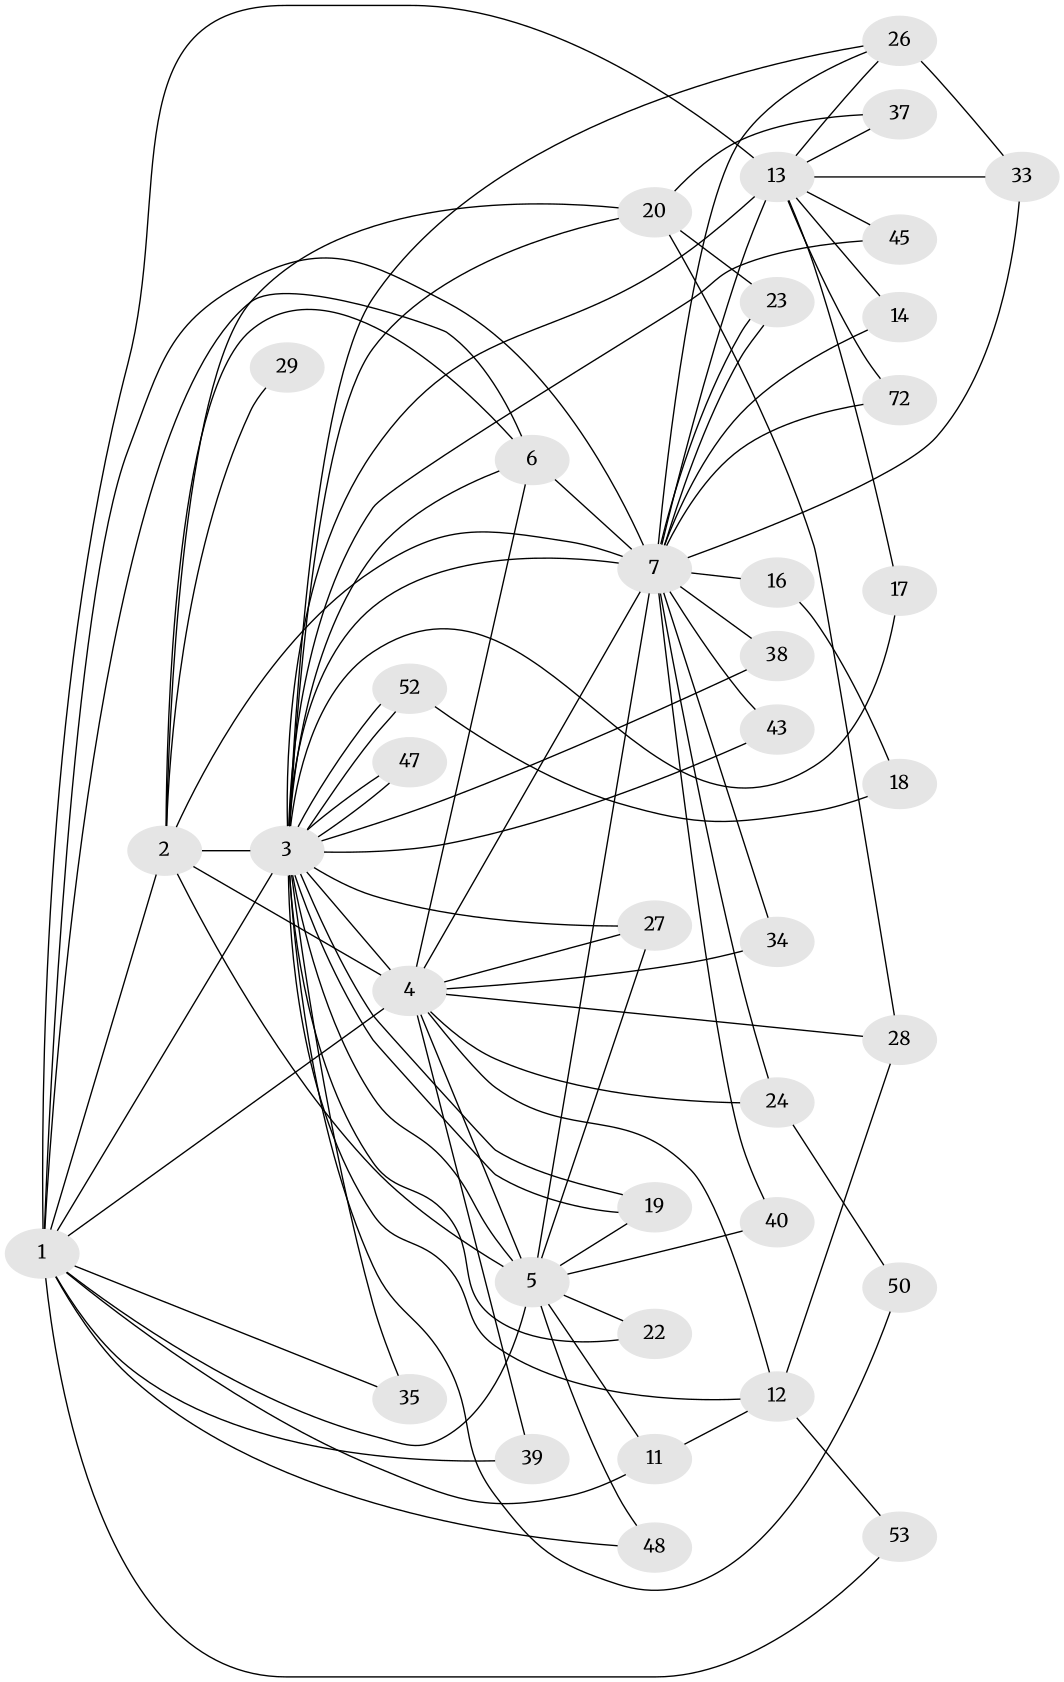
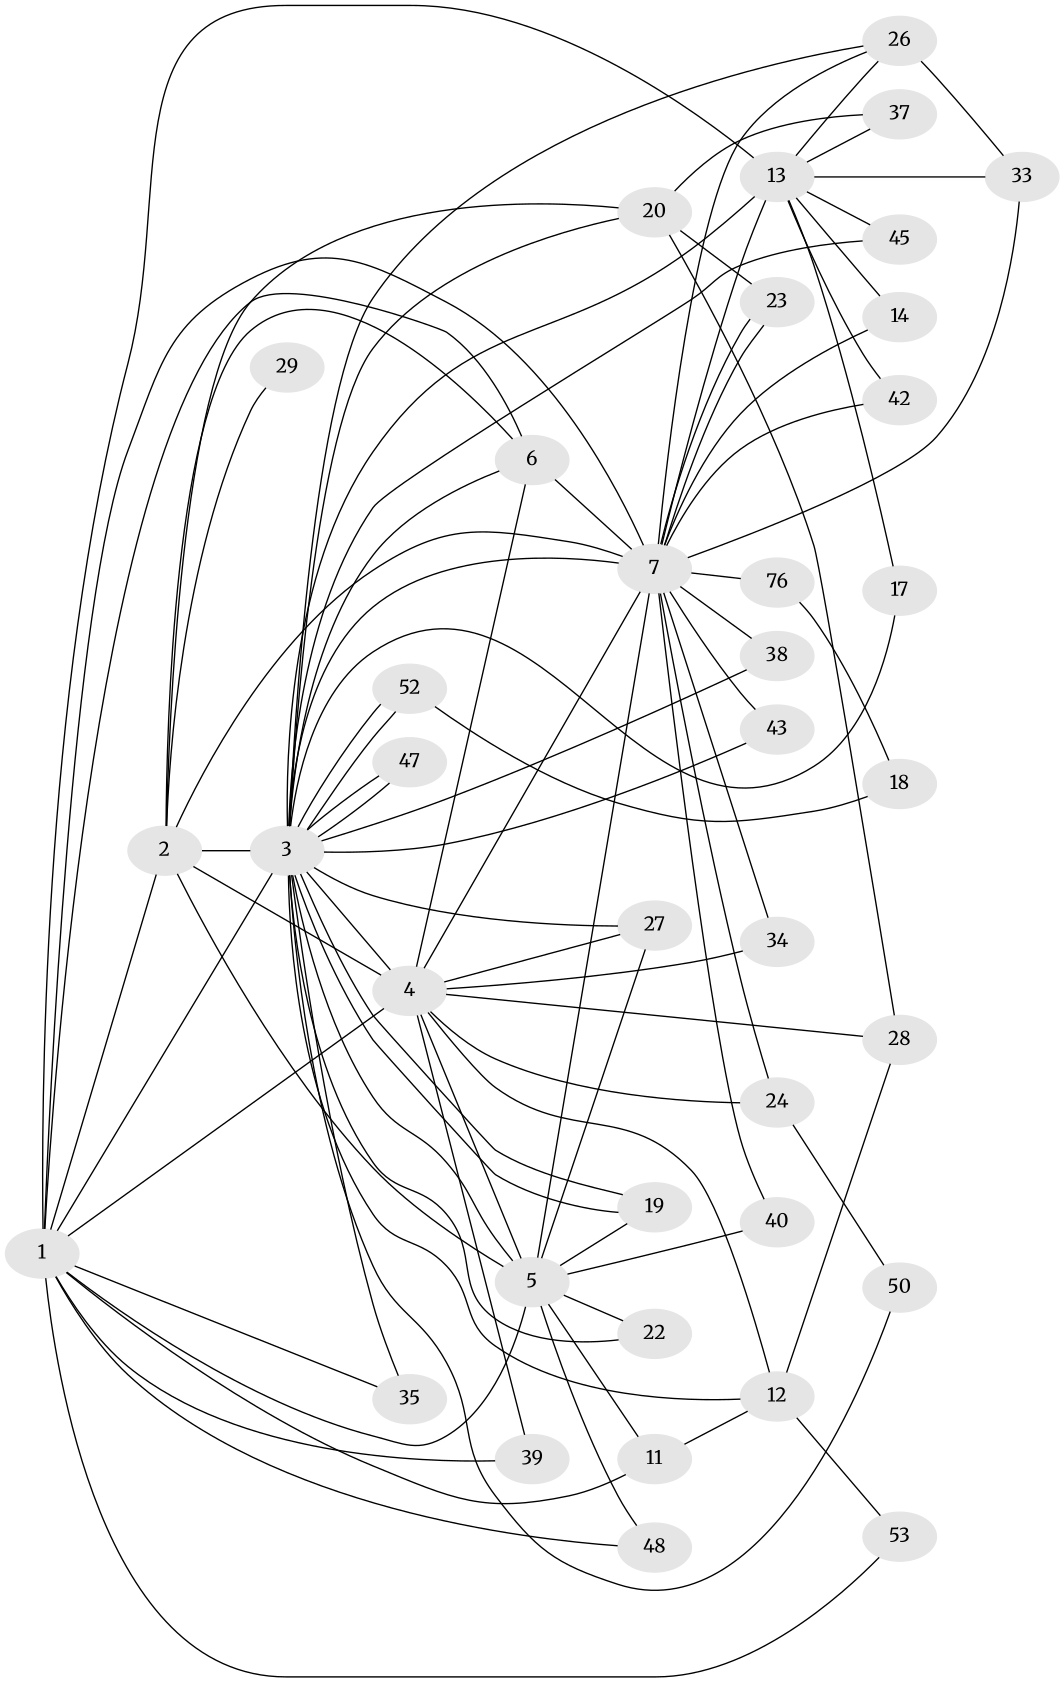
node "72": label "72" -> "42"
node "16": label "16" -> "76"
